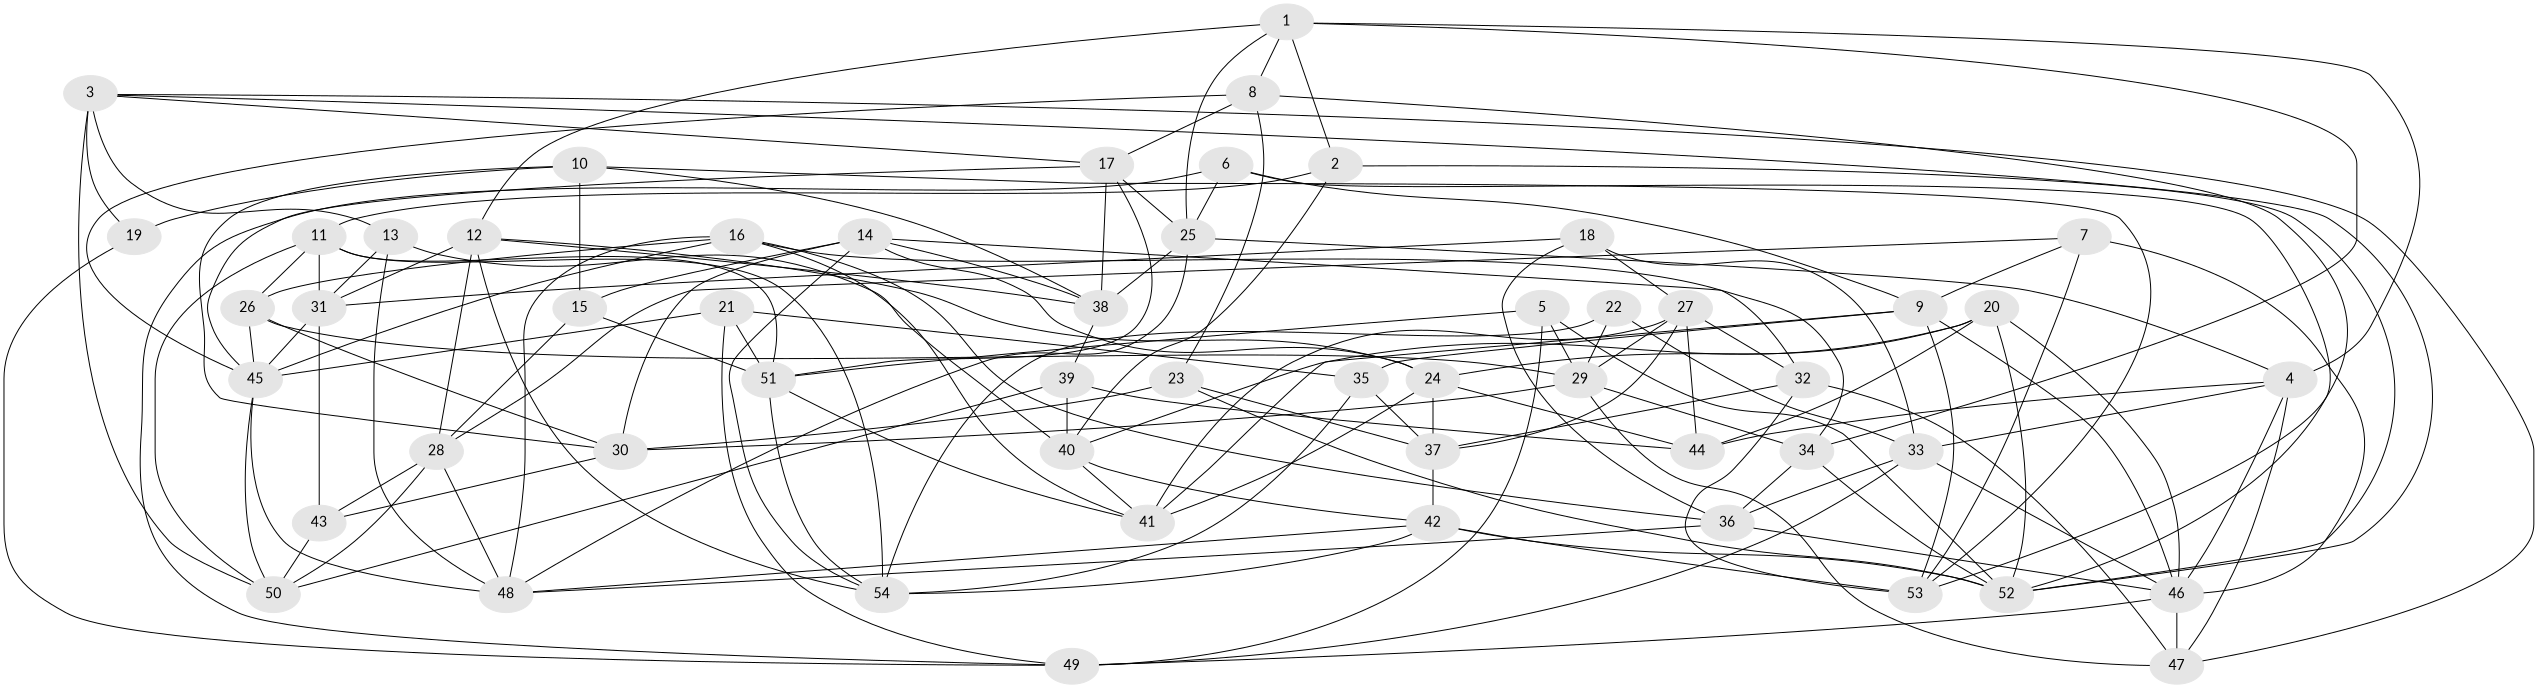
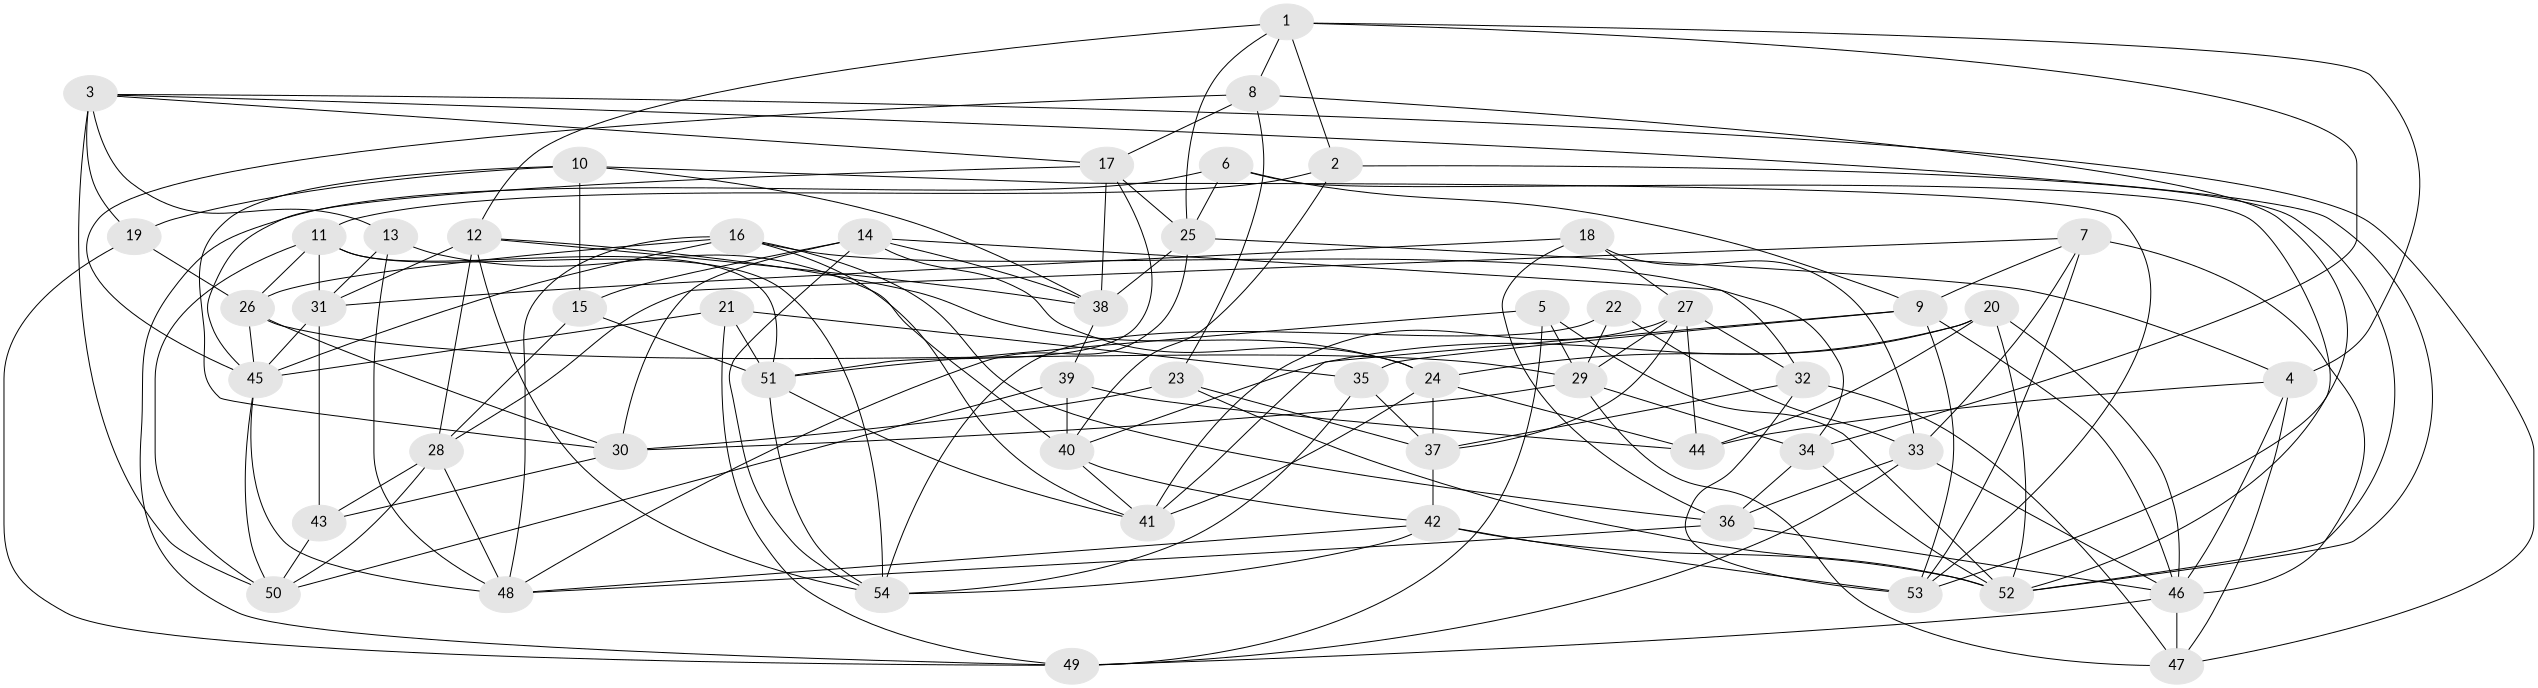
edge "19" -- "26": added
edge "4" -- "33": now "7" -- "33"
